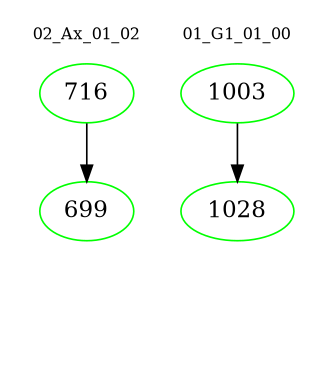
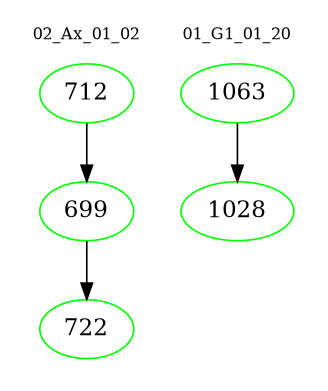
cluster "01_G1_01_00": label "01_G1_01_00" -> "01_G1_01_20"
node "716": label "716" -> "712"
node "1003": label "1003" -> "1063"
node "722": added
